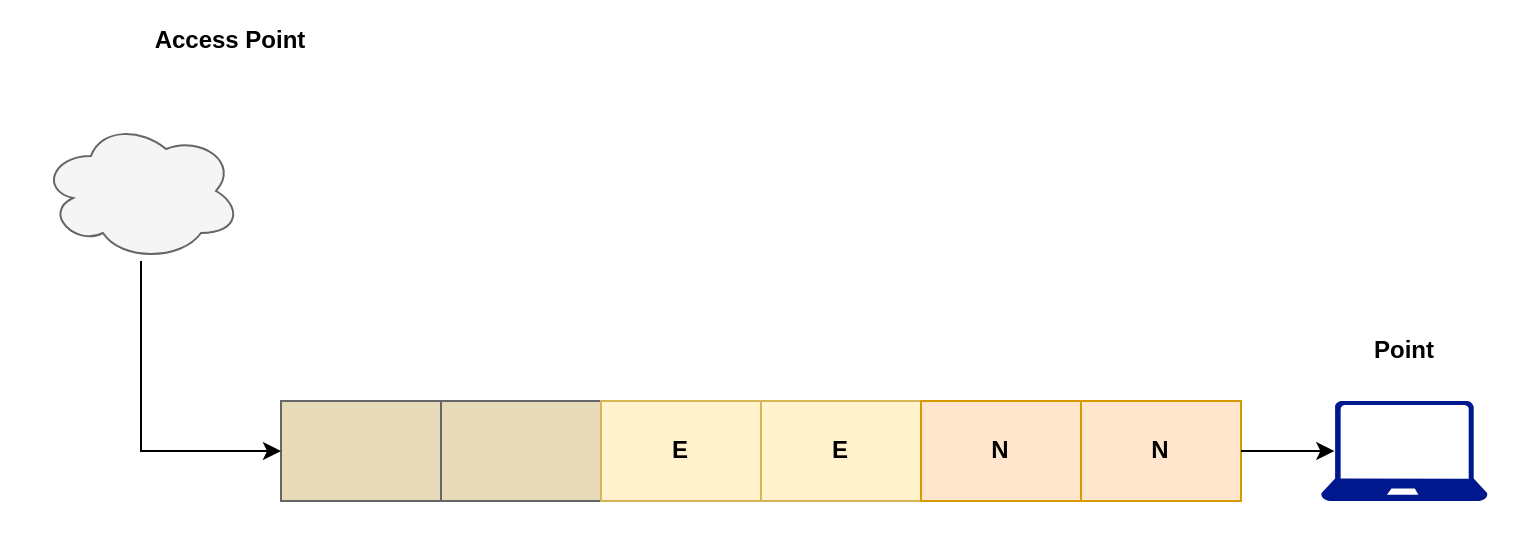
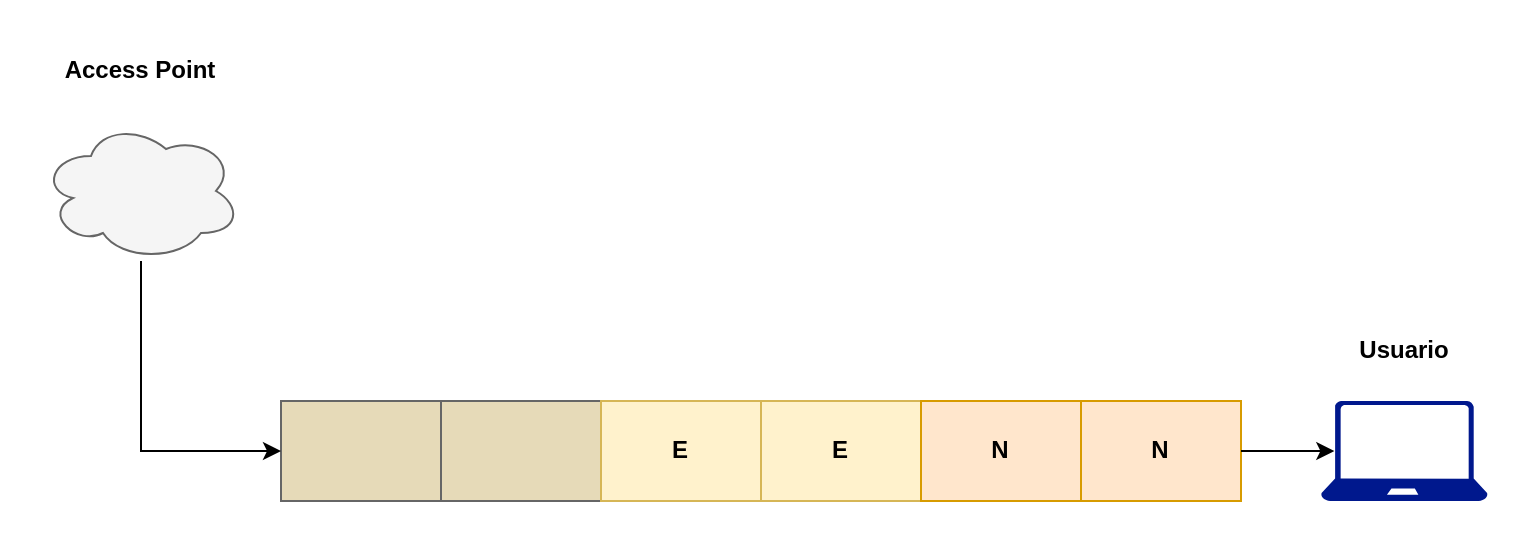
node "Access Point": moved (231, 41) -> (141, 71)
node "Point": label "Point" -> "Usuario"
